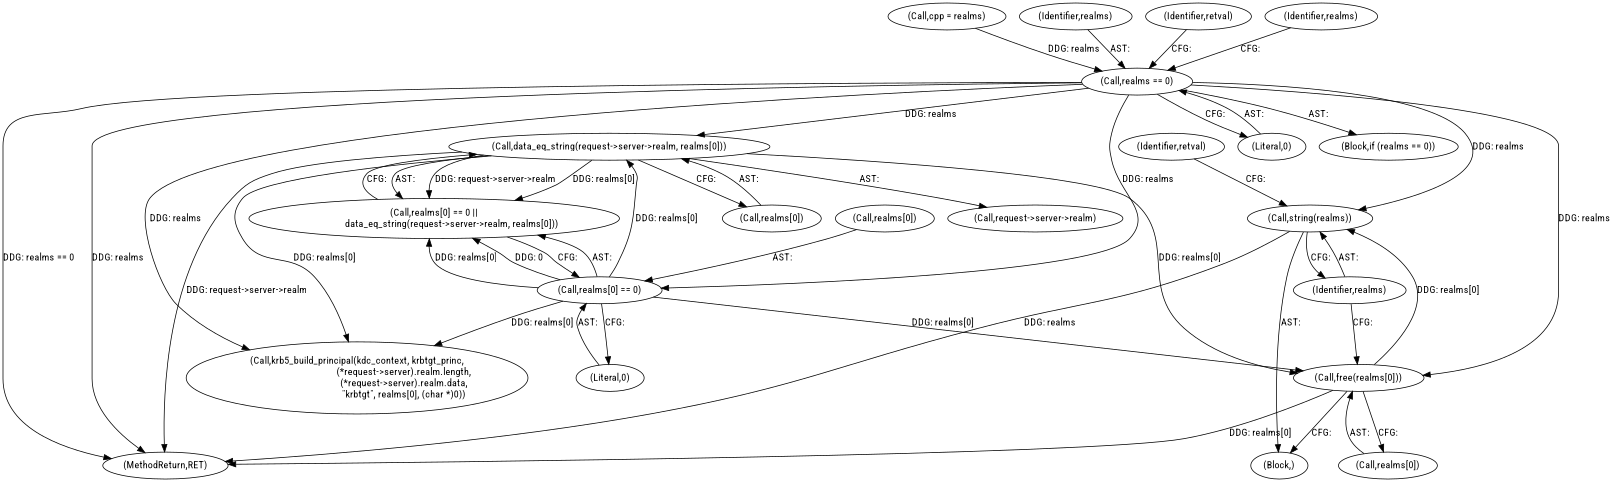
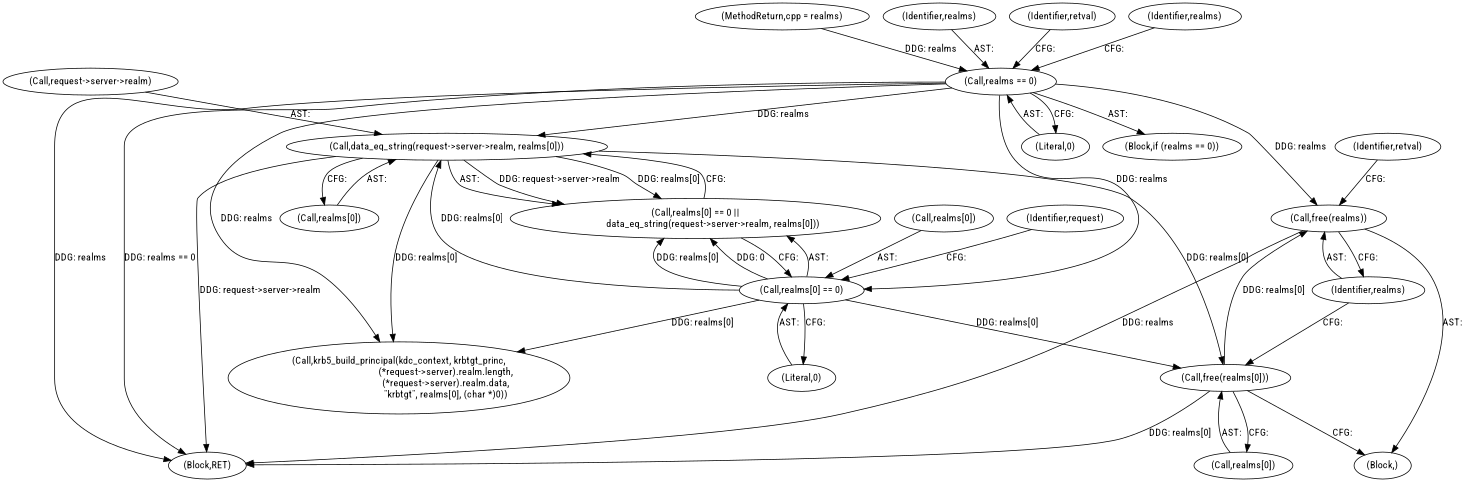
node "(Call,cpp = realms)": label "(Call,cpp = realms)" -> "(MethodReturn,cpp = realms)"
edge "(Call,realms == 0)" -> "(Call,free(realms[0]))": removed, label "DDG: realms"
edge "(Call,data_eq_string(request->server->realm, realms[0]))" -> "(Call,request->server->realm)": reversed
node "(Identifier,request)": added
node "(Call,string(realms))": label "(Call,string(realms))" -> "(Call,free(realms))"
node "(MethodReturn,RET)": label "(MethodReturn,RET)" -> "(Block,RET)"
